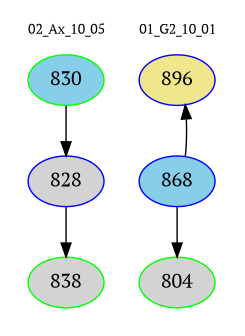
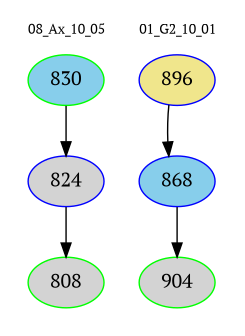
cluster "02_Ax_10_05": label "02_Ax_10_05" -> "08_Ax_10_05"
edge "868" -> "896": reversed
node "828": label "828" -> "824"
node "838": label "838" -> "808"
node "804": label "804" -> "904"
